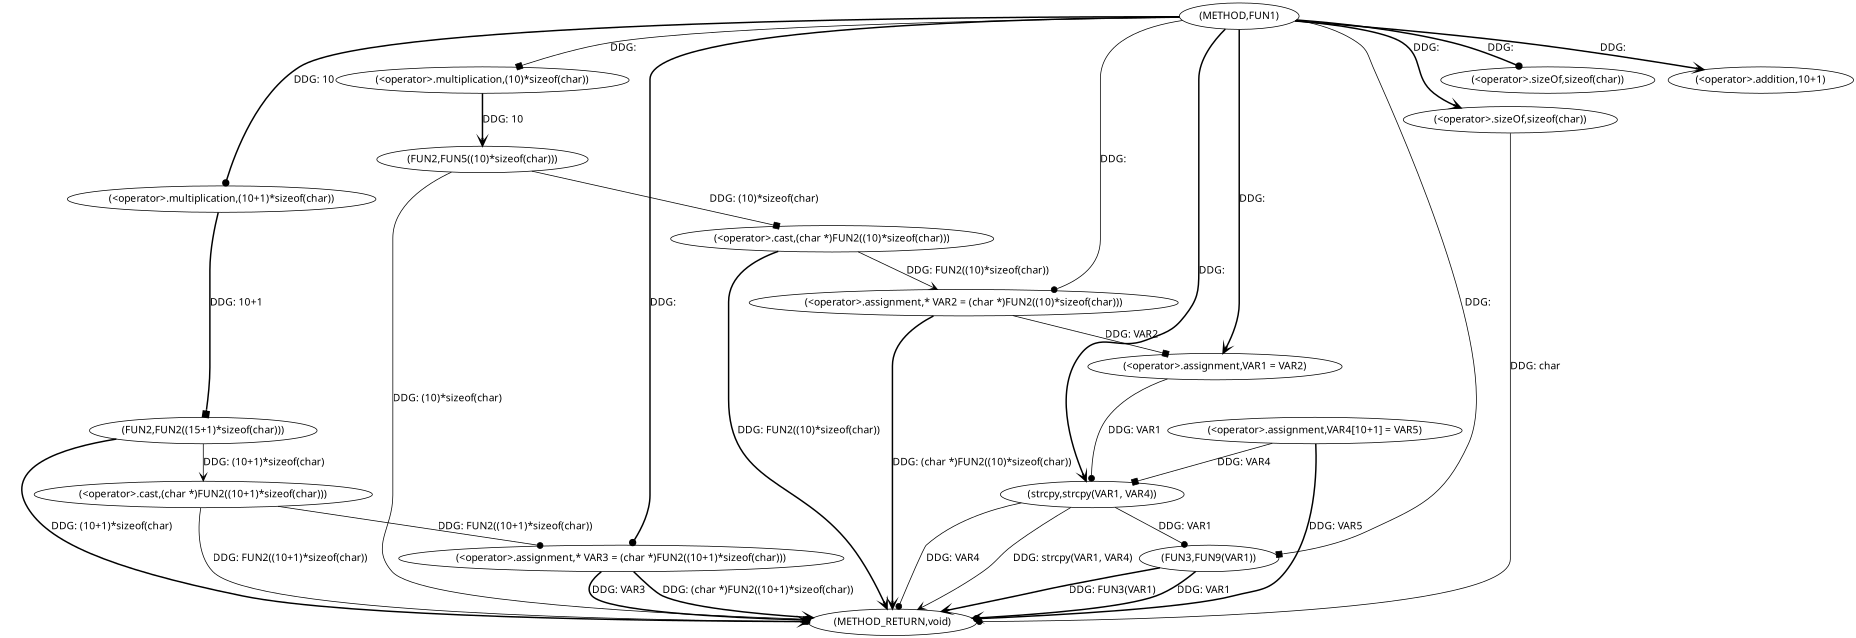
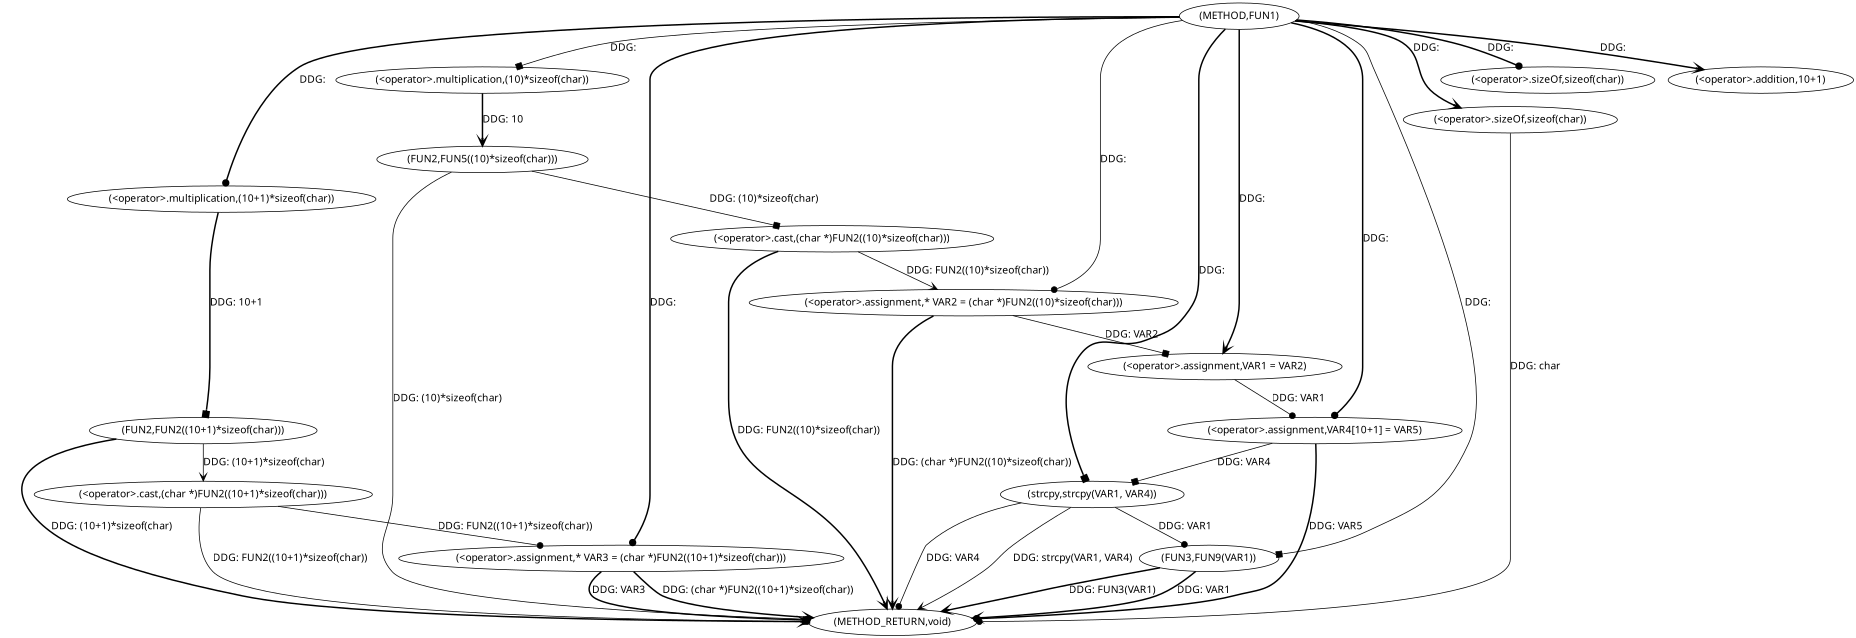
edge "(METHOD,FUN1)" -> "(<operator>.multiplication,(10+1)*sizeof(char))": label "DDG: 10" -> "DDG: "
edge "(METHOD,FUN1)" -> "(<operator>.assignment,VAR4[10+1] = VAR5)": added, label "DDG:"
edge "(METHOD,FUN1)" -> "(strcpy,strcpy(VAR1, VAR4))": arrowhead vee -> box
edge "(<operator>.assignment,VAR1 = VAR2)" -> "(strcpy,strcpy(VAR1, VAR4))": now "(<operator>.assignment,VAR1 = VAR2)" -> "(<operator>.assignment,VAR4[10+1] = VAR5)"
node "(FUN2,FUN2((15+1)*sizeof(char)))": label "(FUN2,FUN2((15+1)*sizeof(char)))" -> "(FUN2,FUN2((10+1)*sizeof(char)))"
